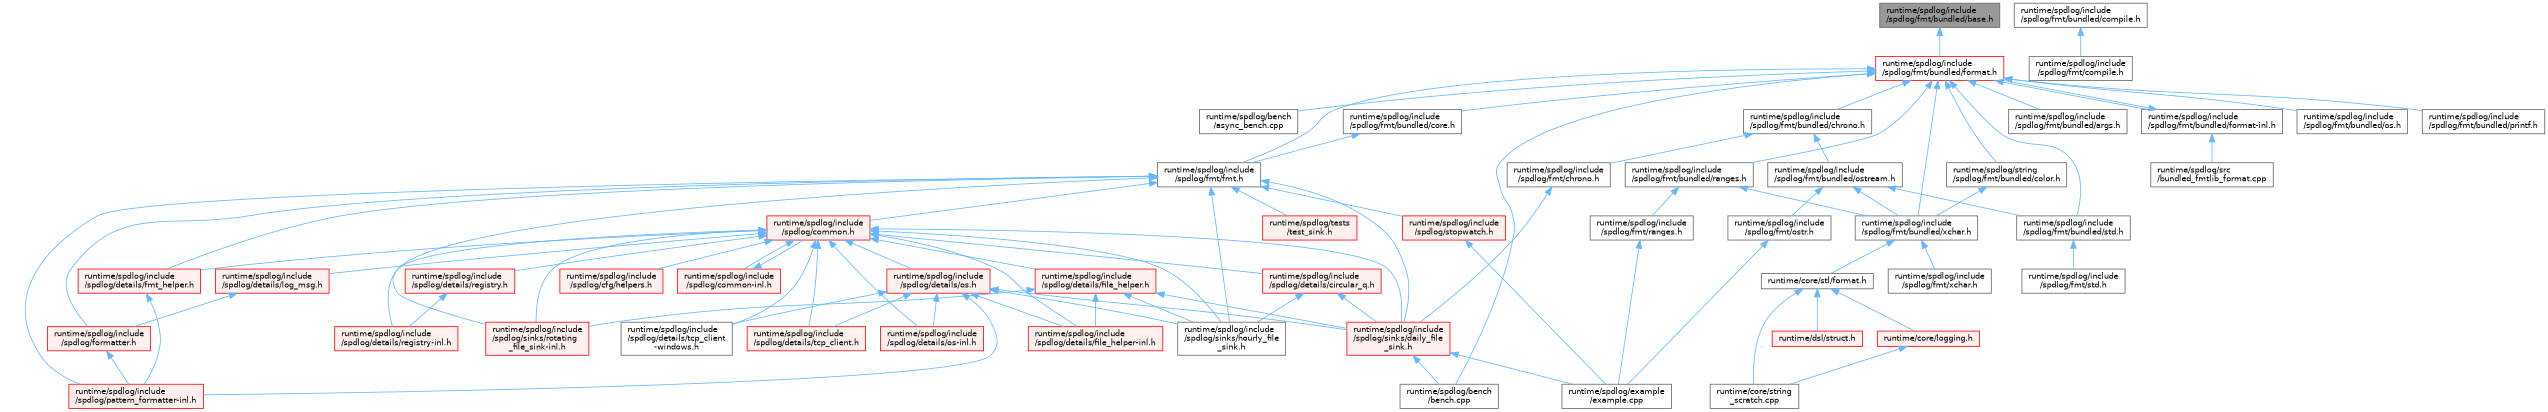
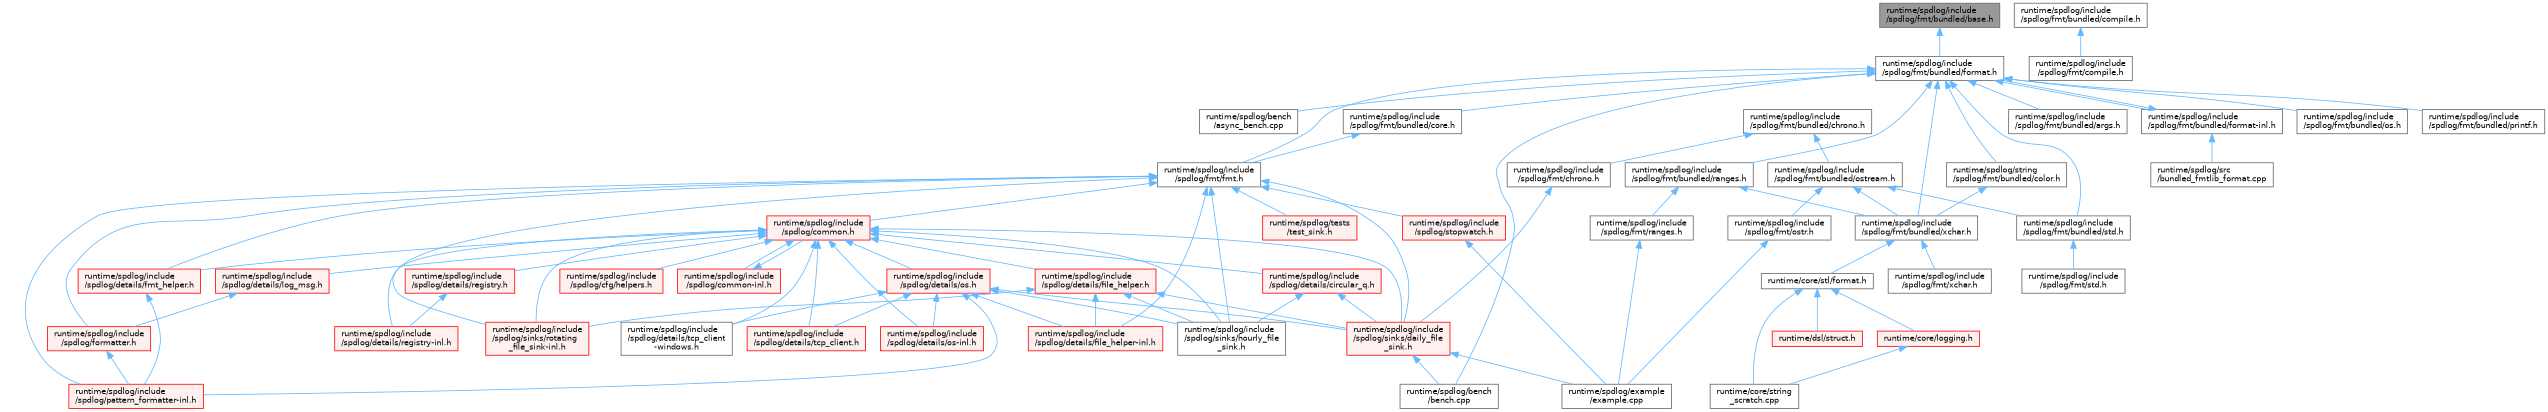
node "runtime/spdlog/include /spdlog/fmt/bundled/format.h": color red -> grey40
edge "runtime/spdlog/include /spdlog/fmt/bundled/chrono.h" -> "runtime/spdlog/include /spdlog/fmt/bundled/format.h": removed
edge "runtime/spdlog/include /spdlog/details/file_helper-inl.h" -> "runtime/spdlog/include /spdlog/common.h": now "runtime/spdlog/include /spdlog/details/file_helper-inl.h" -> "runtime/spdlog/include /spdlog/fmt/fmt.h"
